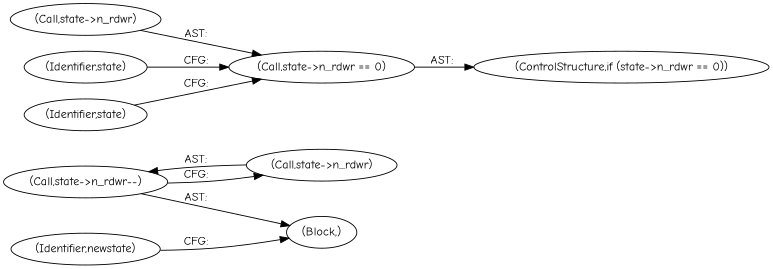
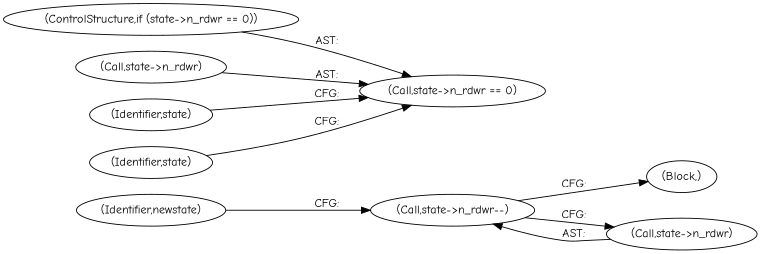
edge "(Call,state->n_rdwr == 0)" -> "(ControlStructure,if (state->n_rdwr == 0))": reversed
edge "(Call,state->n_rdwr--)" -> "(Block,)": label "AST: " -> "CFG: "
edge "(Identifier,newstate)" -> "(Block,)": now "(Identifier,newstate)" -> "(Call,state->n_rdwr--)"
